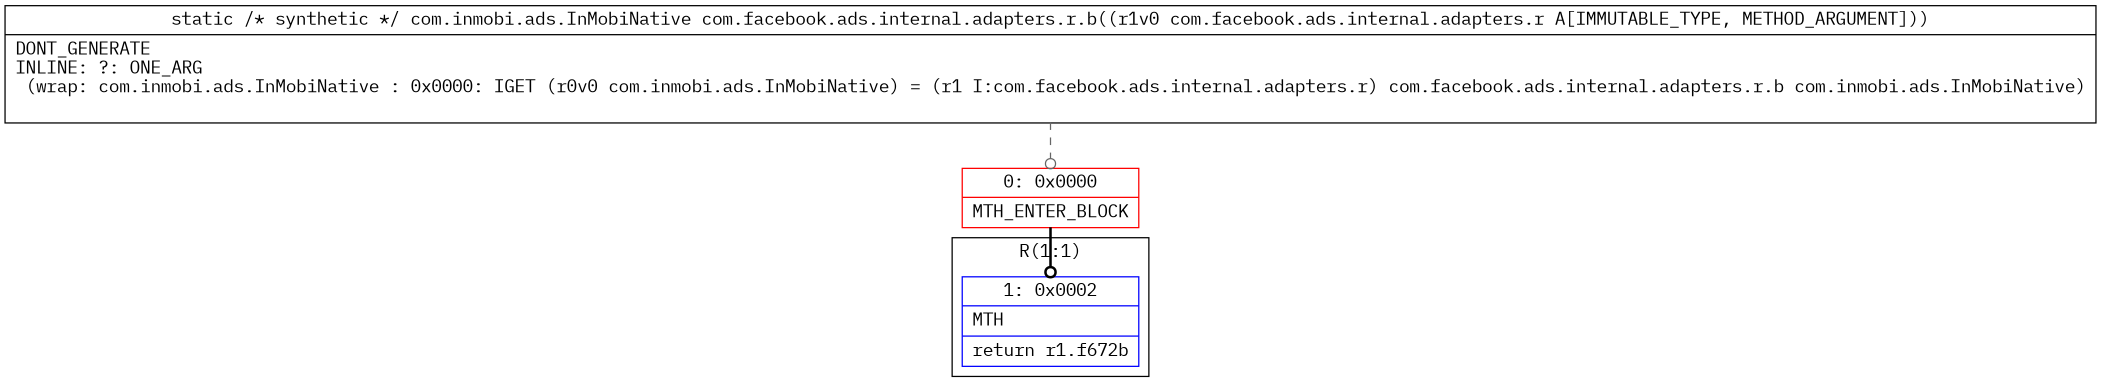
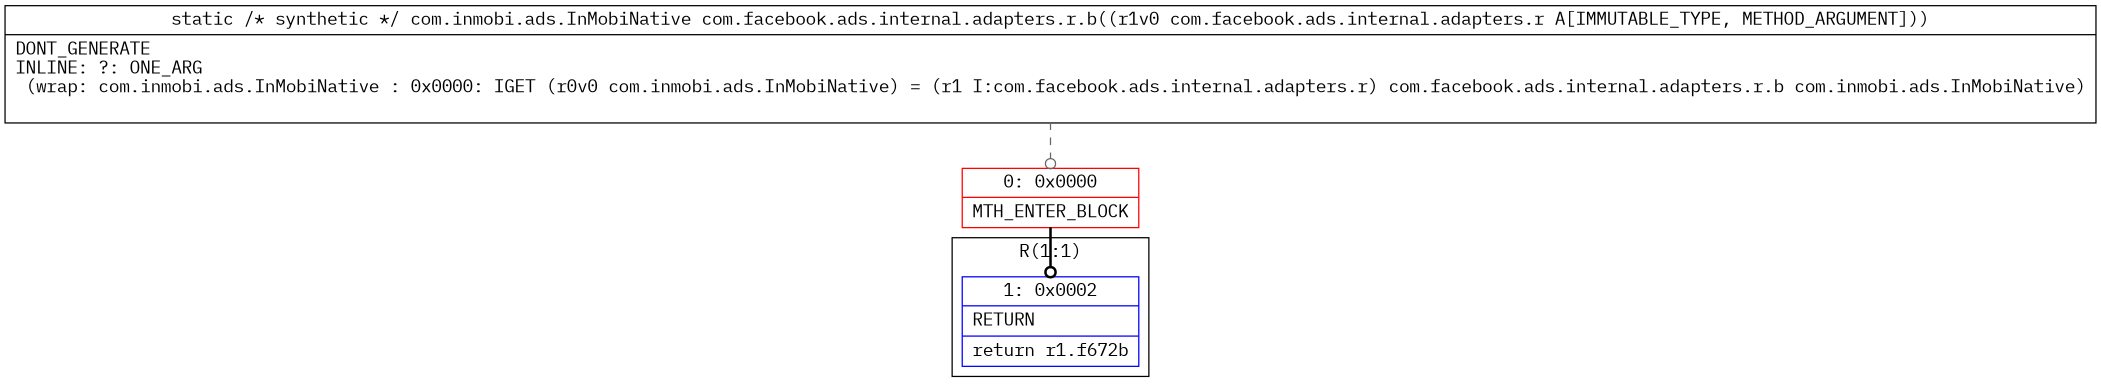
node "1: 0x0002": text "MTH" -> "RETURN"
